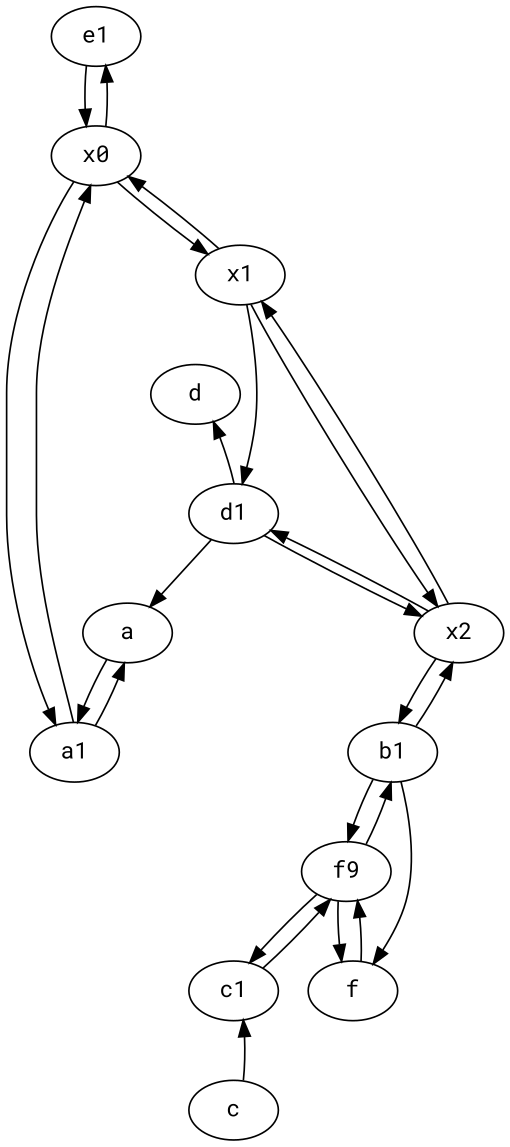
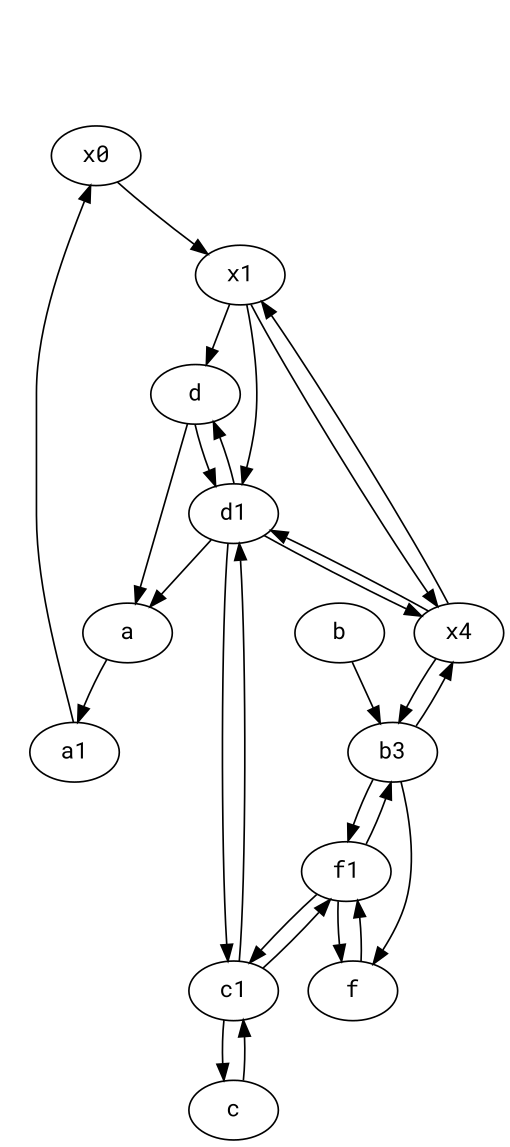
node "e1": removed
edge "x1" -> "x0": now "x1" -> "d"
edge "x0" -> "a1": removed
edge "d" -> "d1": added
node "b": added
node "x2": label "x2" -> "x4"
edge "a1" -> "a": now "d" -> "a"
edge "d1" -> "c1": added
node "b1": label "b1" -> "b3"
edge "c1" -> "d1": added
node "f9": label "f9" -> "f1"
edge "c1" -> "c": added
